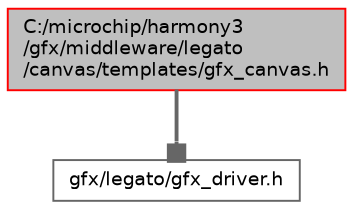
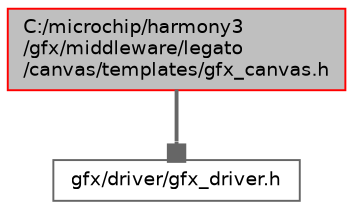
node "gfx/legato/gfx_driver.h": label "gfx/legato/gfx_driver.h" -> "gfx/driver/gfx_driver.h"
